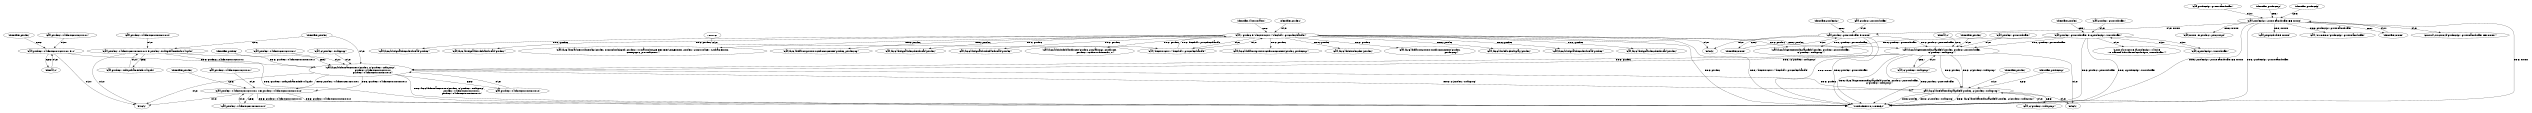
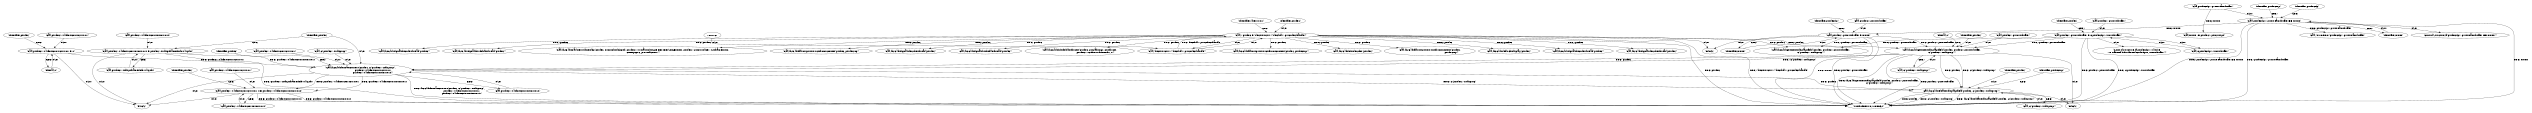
node "(Identifier,i4_err_status)": label "(Identifier,i4_err_status)" -> "(Identifier,i4_err_row)"
edge "(Call,ps_dec_ip->pv_stream_buffer == NULL)" -> "(Call,NULL != ps_dec->ps_cur_sps)": now "(Call,ps_dec_ip->pv_stream_buffer)" -> "(Call,NULL != ps_dec->ps_cur_sps)"
edge "(Call,ps_dec_ip->pv_stream_buffer == NULL)" -> "(Call,ps_dec->ps_out_buffer = NULL)": label "AST: NULL" -> "DDG: NULL"
node "(Call,ps_pic_buf == NULL)": removed
